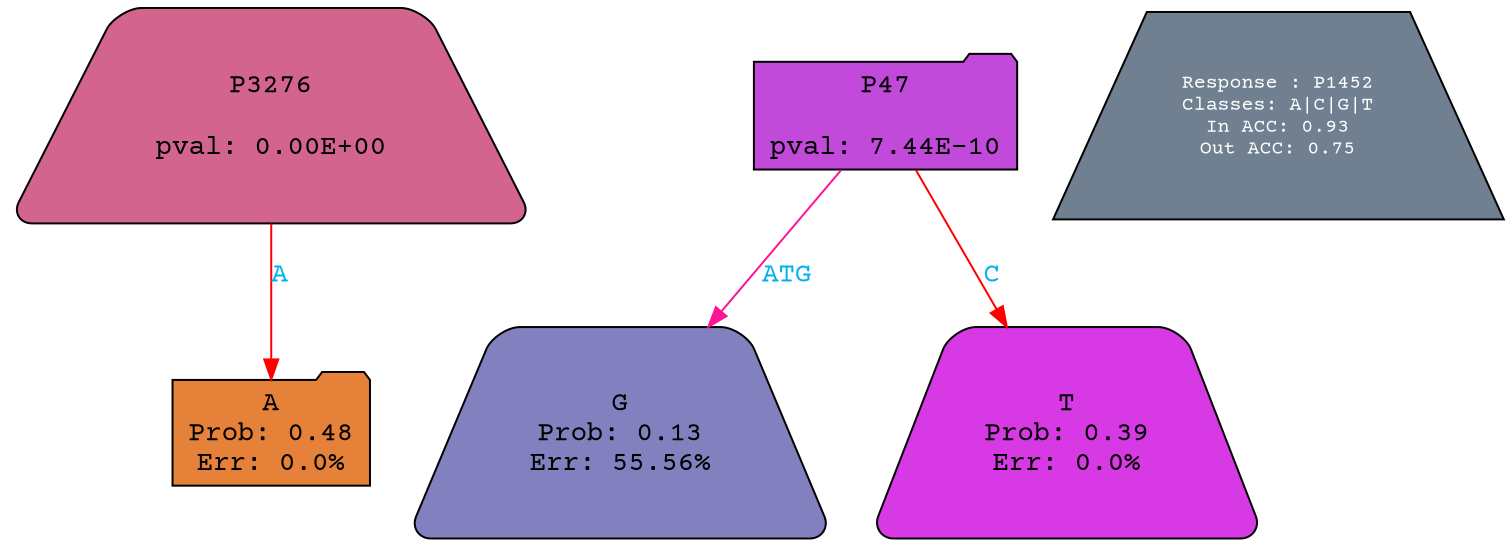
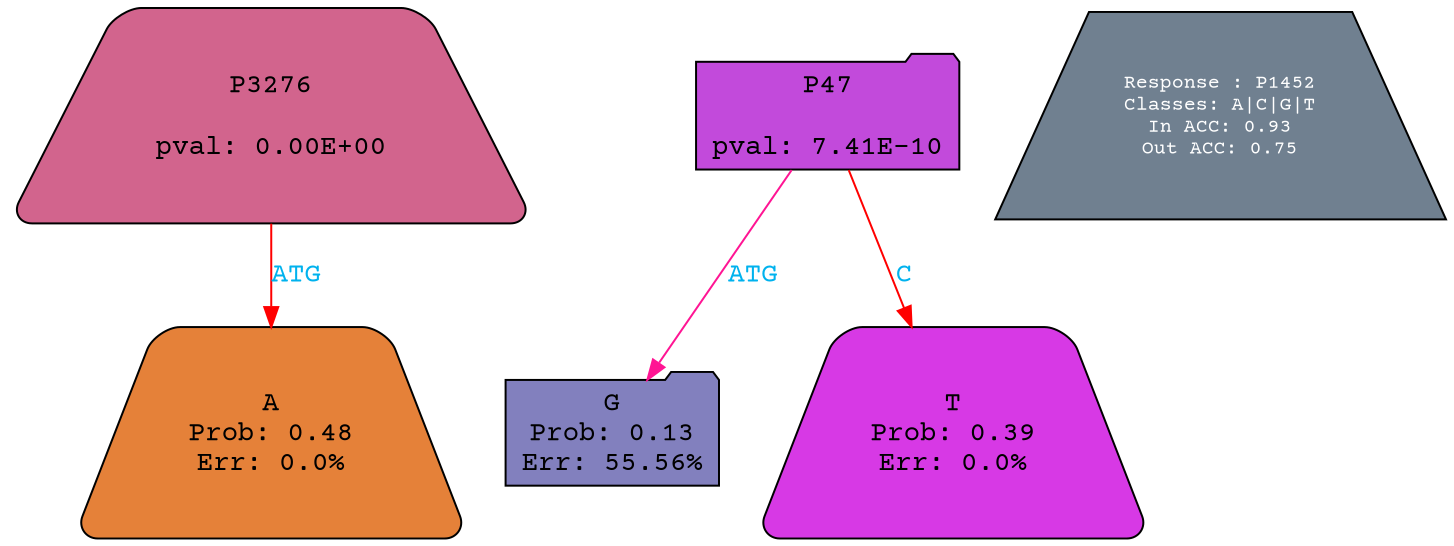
node "P47 pval: 7.44E-10": label "P47 pval: 7.44E-10" -> "P47 pval: 7.41E-10"
edge "P3276 pval: 0.00E+00" -> "A Prob: 0.48 Err: 0.0%": label "A" -> "ATG"
node "A Prob: 0.48 Err: 0.0%": shape folder -> trapezium
node "G Prob: 0.13 Err: 55.56%": shape trapezium -> folder
